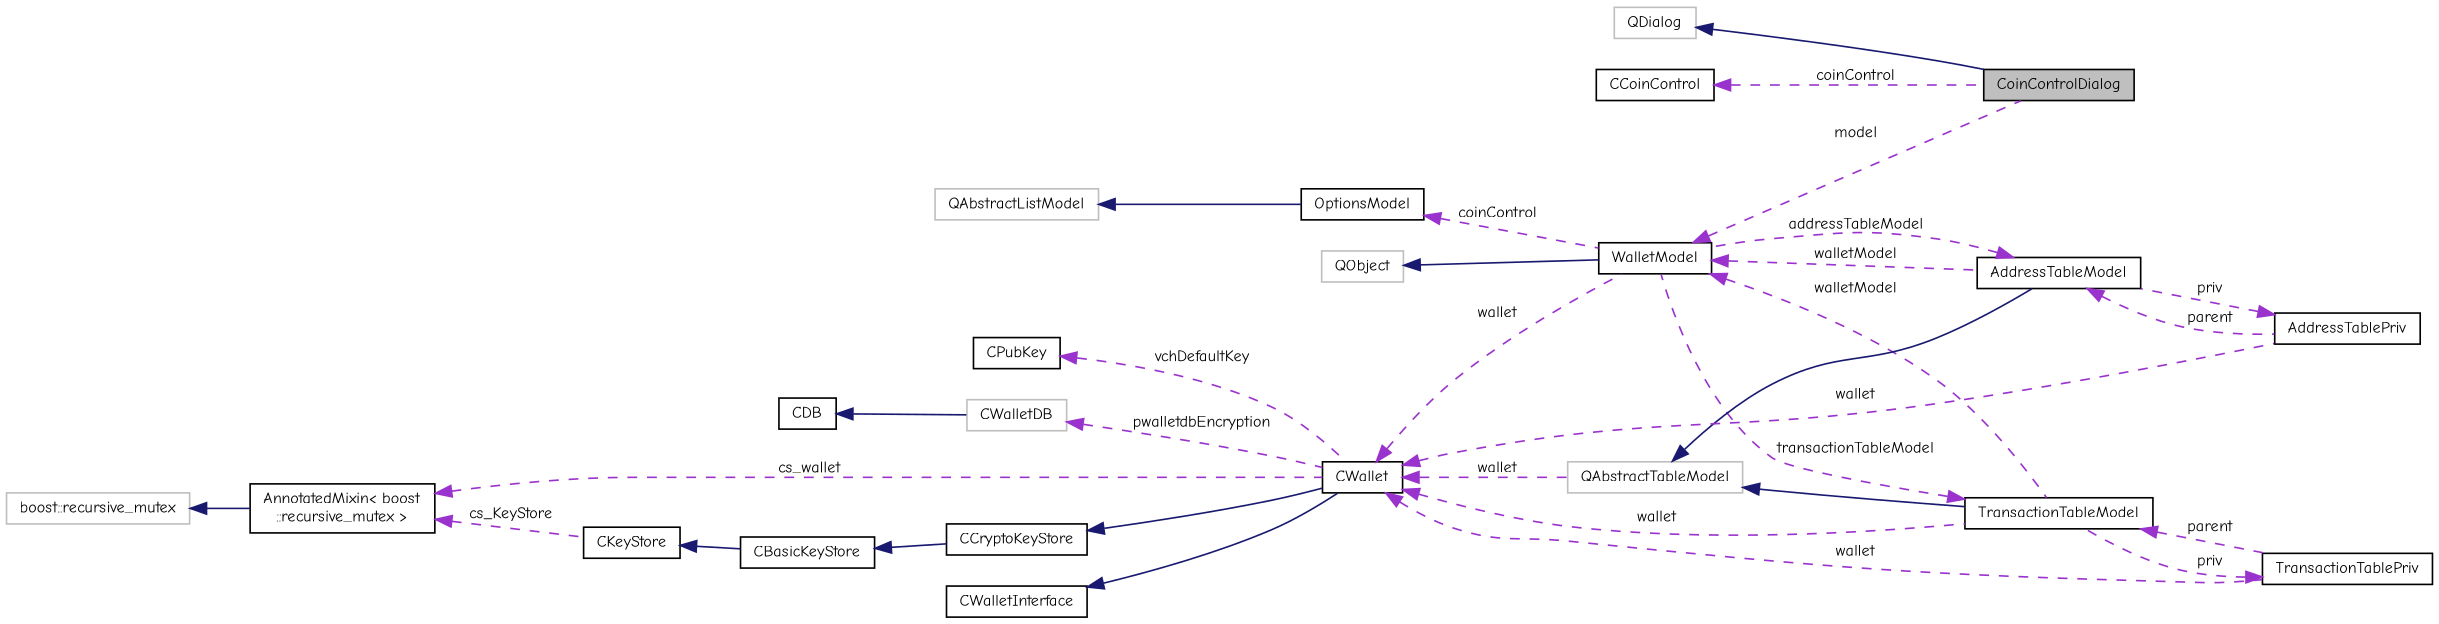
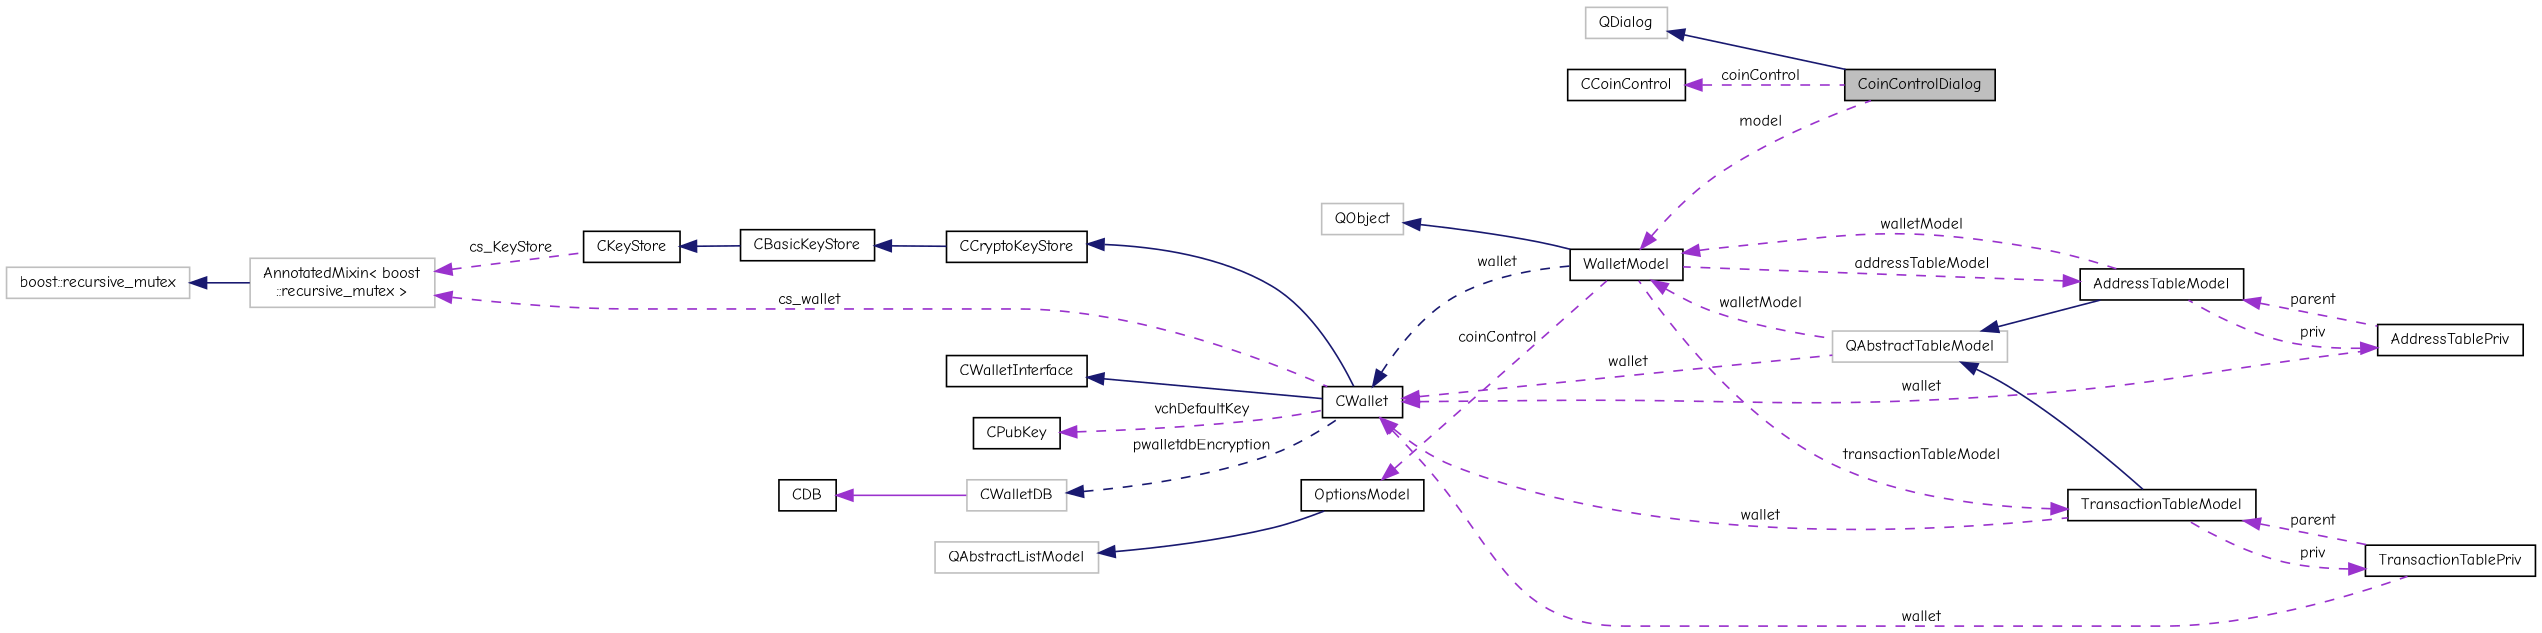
edge "WalletModel" -> "CWallet": color darkorchid3 -> midnightblue
edge "TransactionTableModel" -> "WalletModel": now "QAbstractTableModel" -> "WalletModel"
edge "CWalletDB" -> "CDB": color midnightblue -> darkorchid3
edge "CWallet" -> "CWalletDB": color darkorchid3 -> midnightblue
node "AnnotatedMixin< boost ::recursive_mutex >": color black -> grey75
